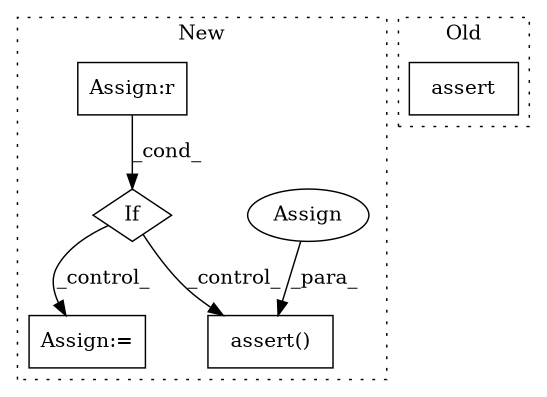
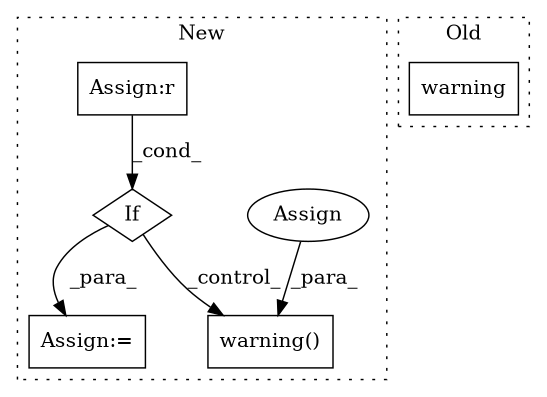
node "assert": label "assert" -> "warning"
edge "If" -> "Assign:=": label "_control_" -> "_para_"
node "assert()": label "assert()" -> "warning()"
